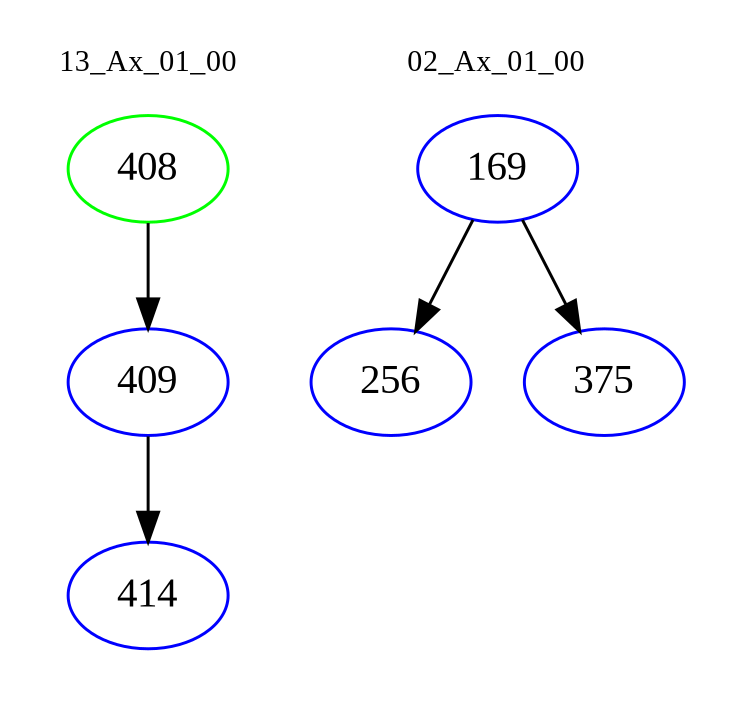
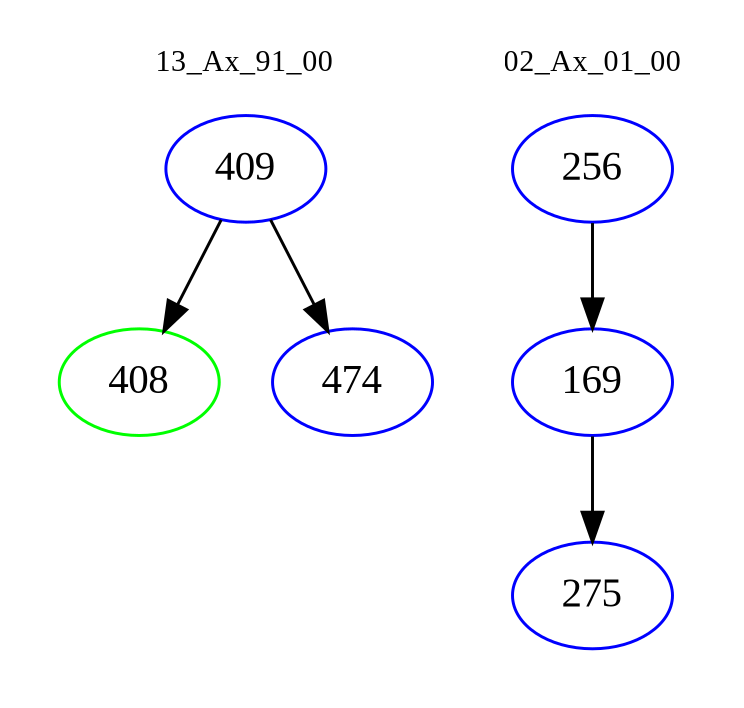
cluster "13_Ax_01_00": label "13_Ax_01_00" -> "13_Ax_91_00"
edge "408" -> "409": reversed
edge "169" -> "256": reversed
node "375": label "375" -> "275"
node "414": label "414" -> "474"
